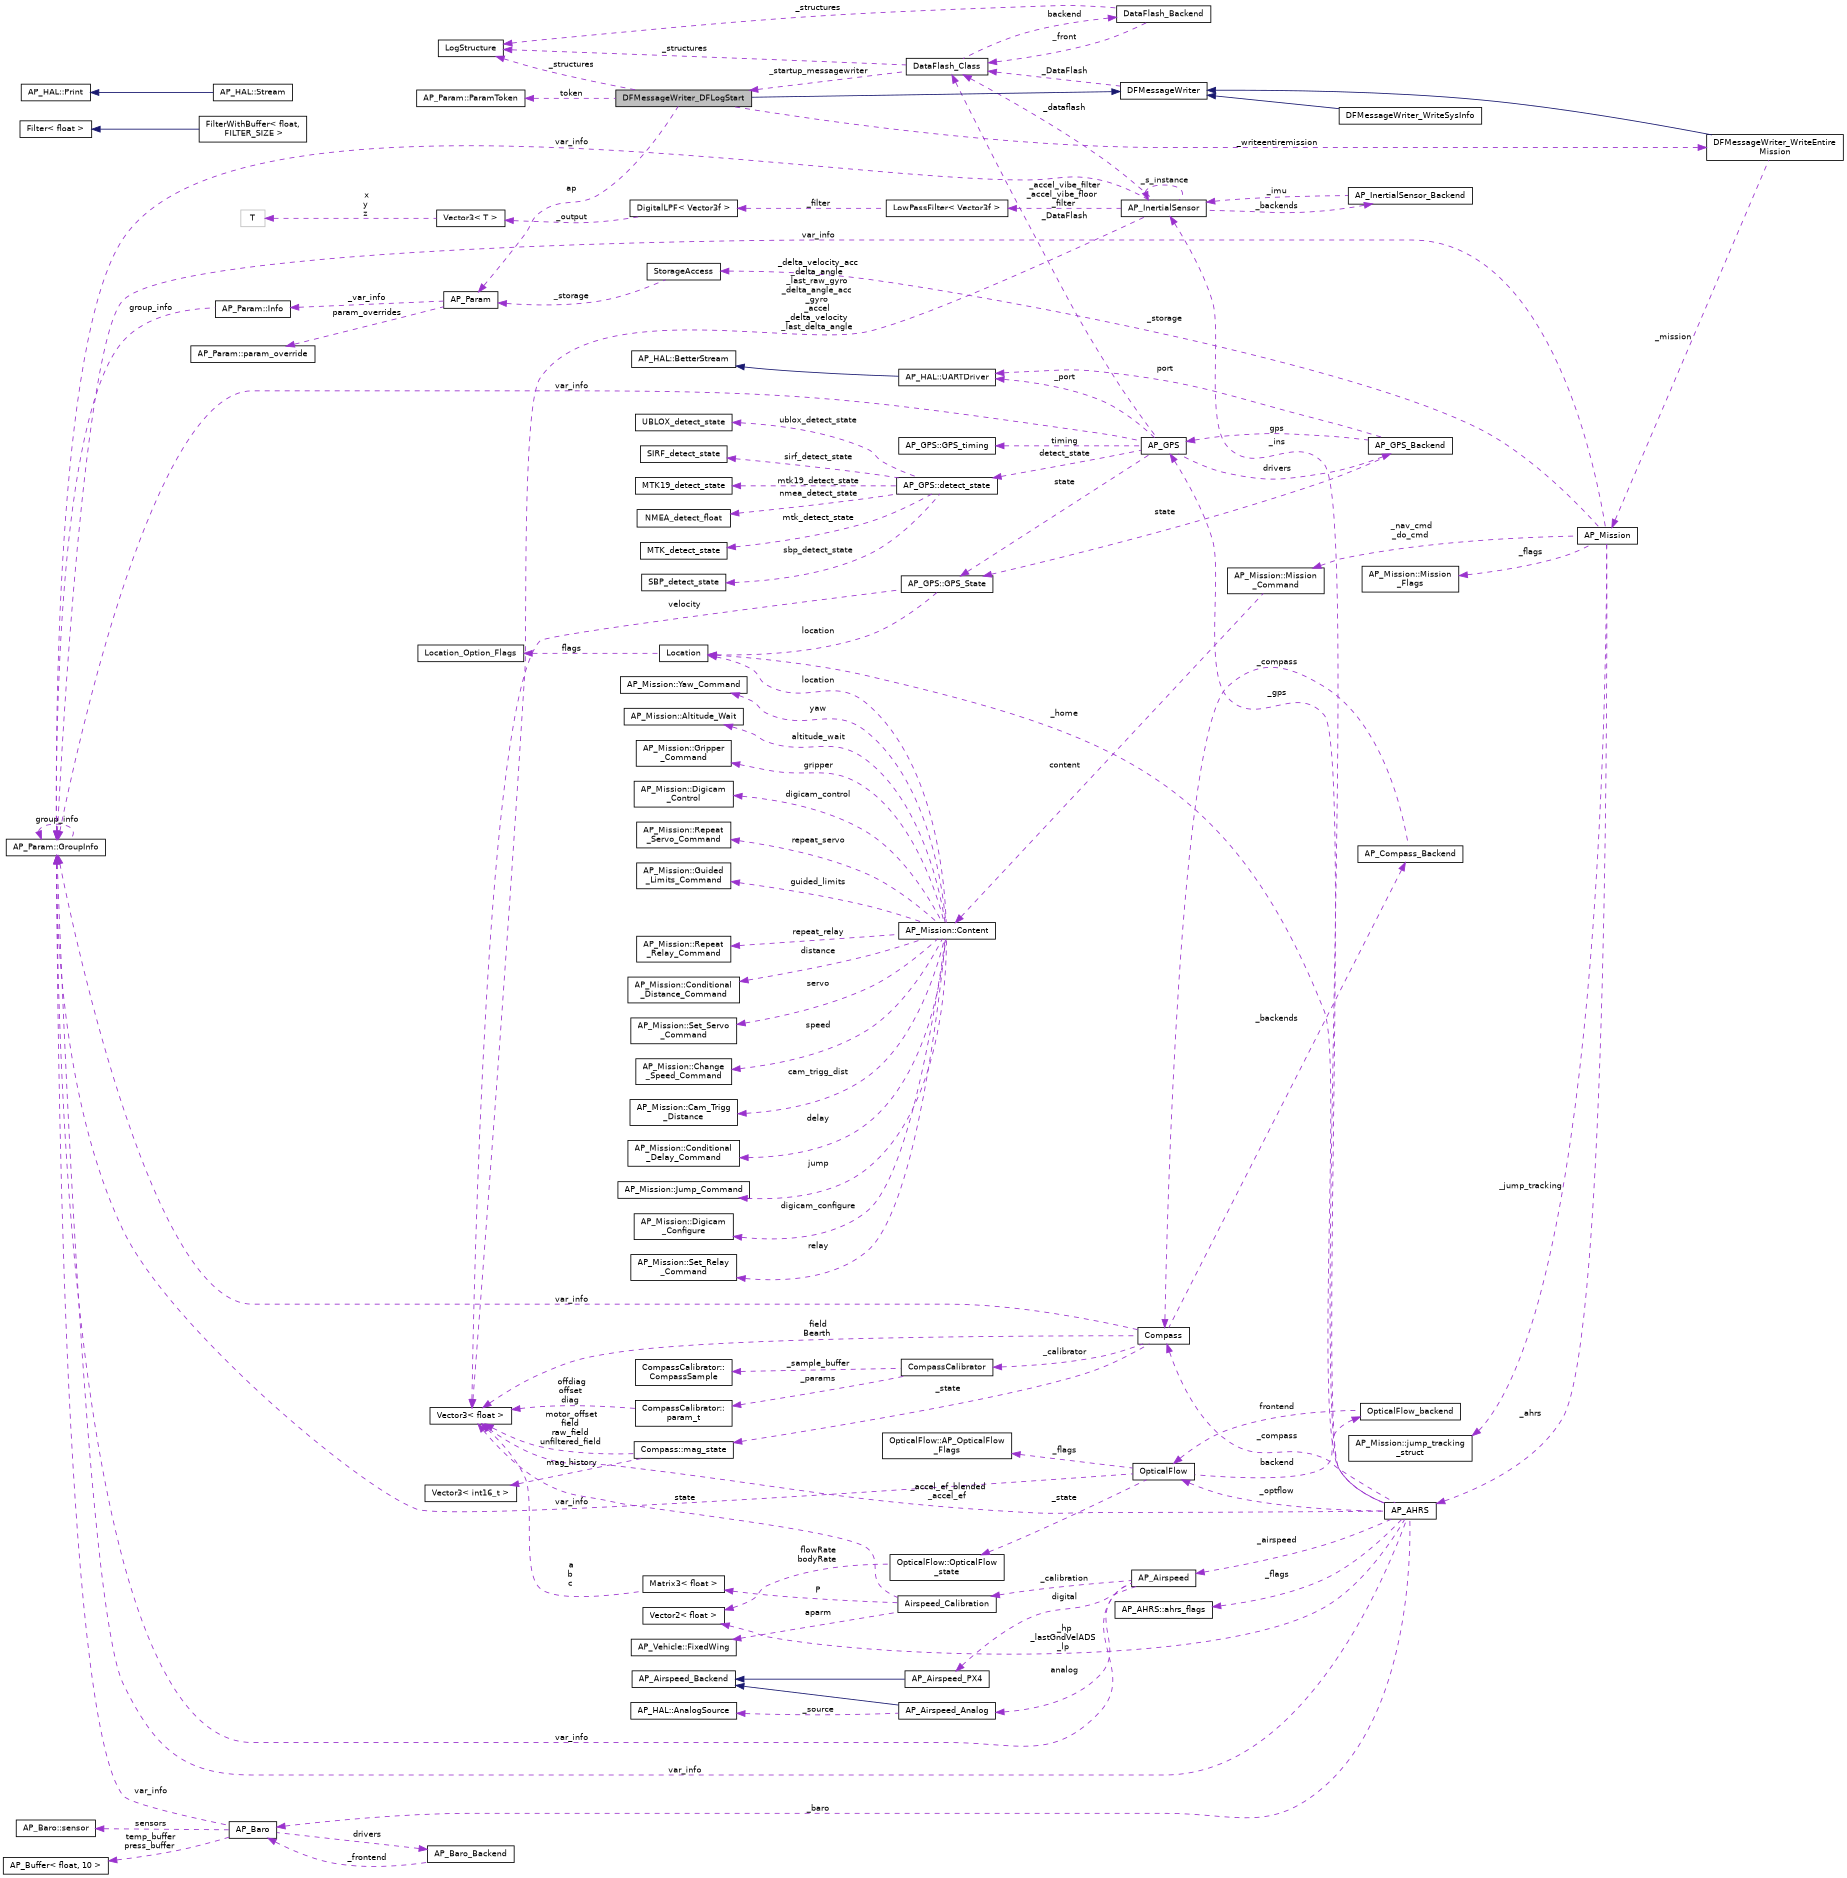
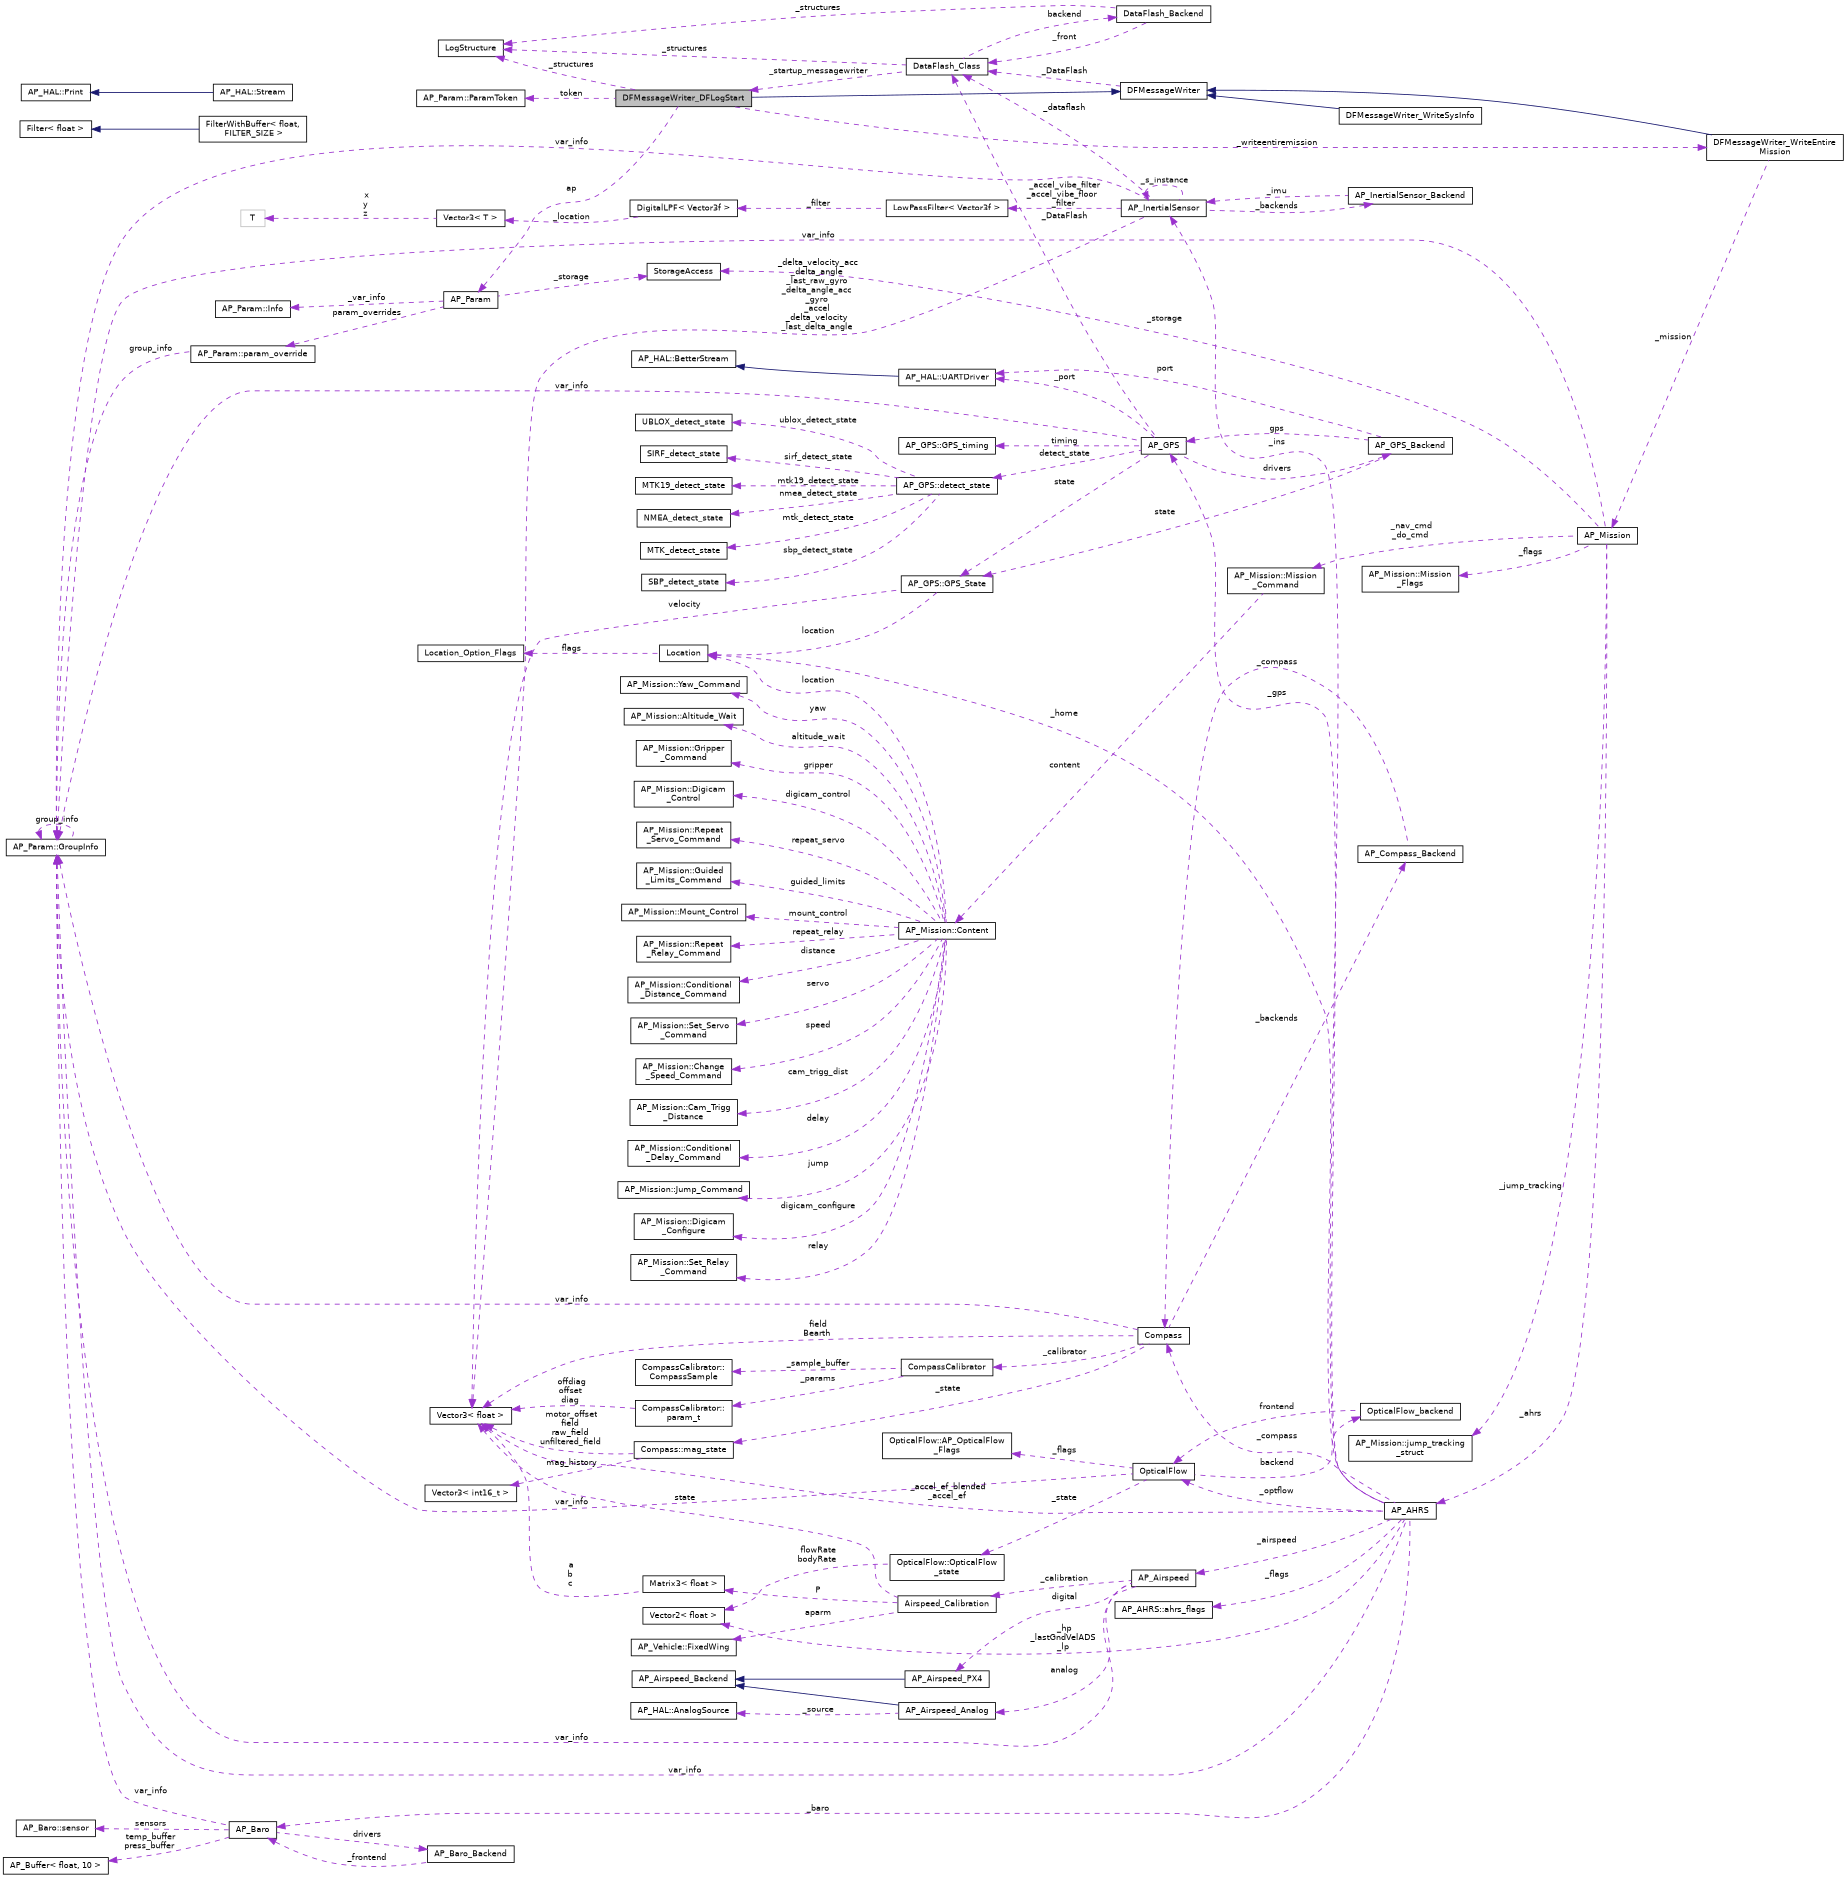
edge "DigitalLPF< Vector3f >" -> "Vector3< T >": label " _output" -> " _location"
edge "StorageAccess" -> "AP_Param": reversed
node "NMEA_detect_float": label "NMEA_detect_float" -> "NMEA_detect_state"
edge "AP_Param::Info" -> "AP_Param::GroupInfo": now "AP_Param::param_override" -> "AP_Param::GroupInfo"
node "AP_Mission::Mount_Control": added
